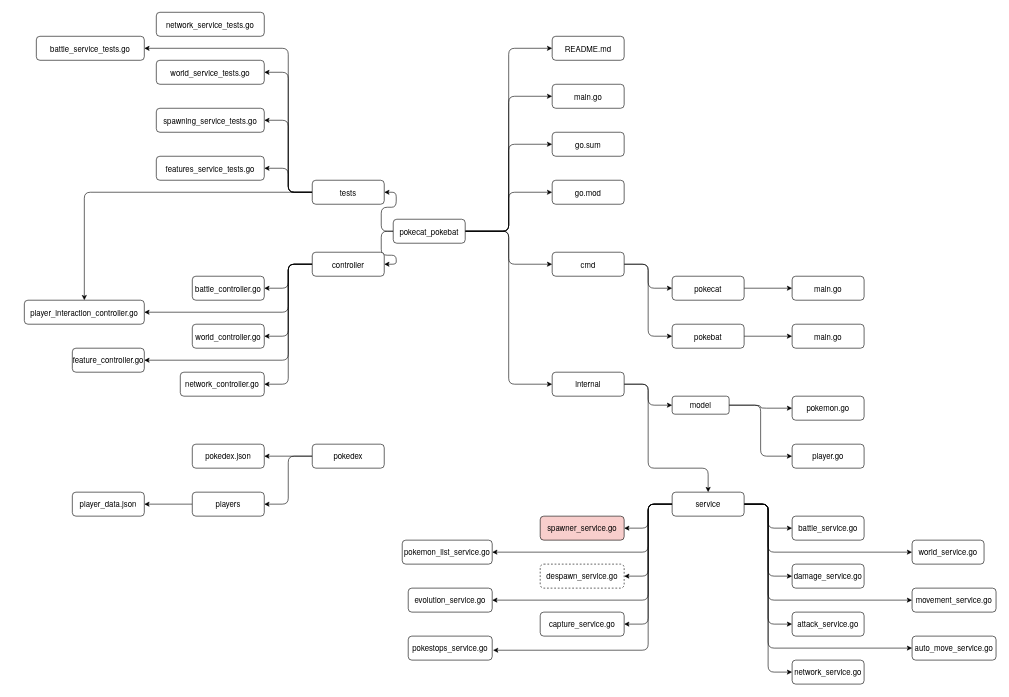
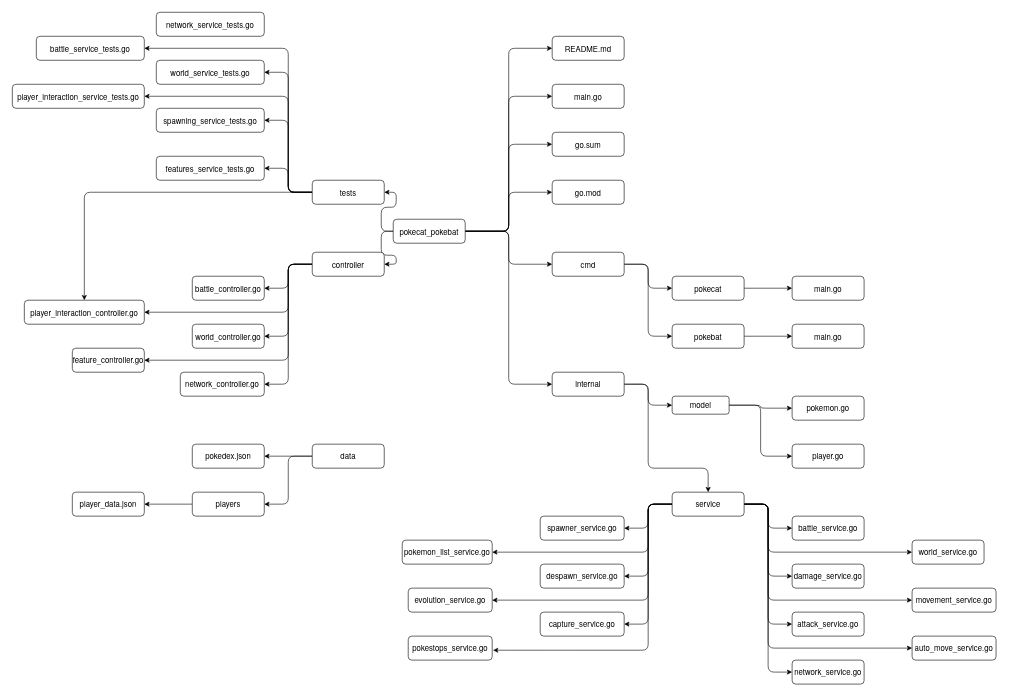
node "player_interaction_service_tests.go": added
edge "tests" -> "player_interaction_service_tests.go": added
node "pokedex": label "pokedex" -> "data"
node "spawner_service.go": fillcolor #f8cecc -> #ffffff
node "despawn_service.go": style dashed -> solid
